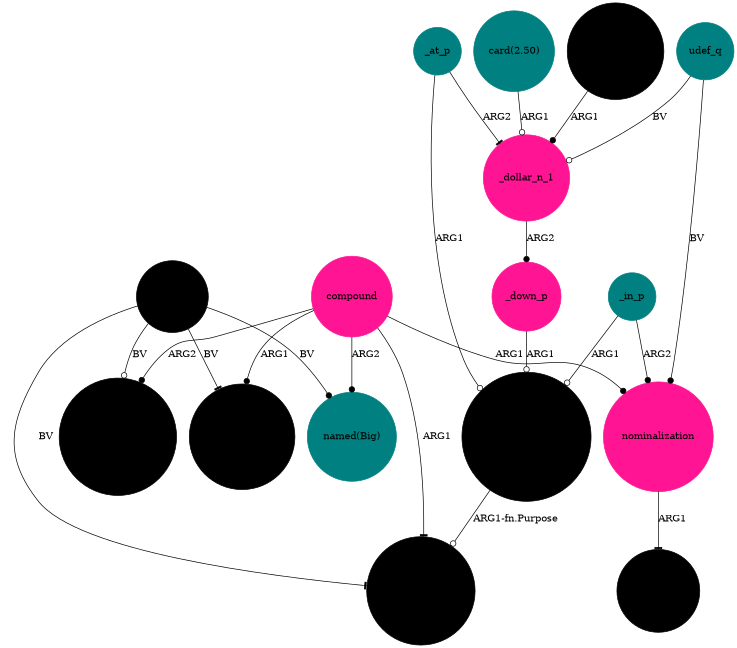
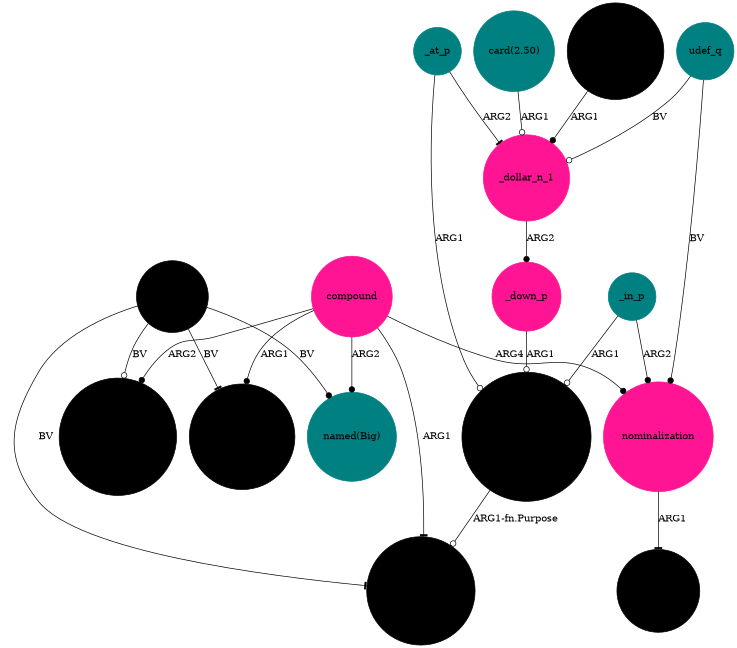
edge "compound" -> "nominalization": label "ARG1" -> "ARG4"
